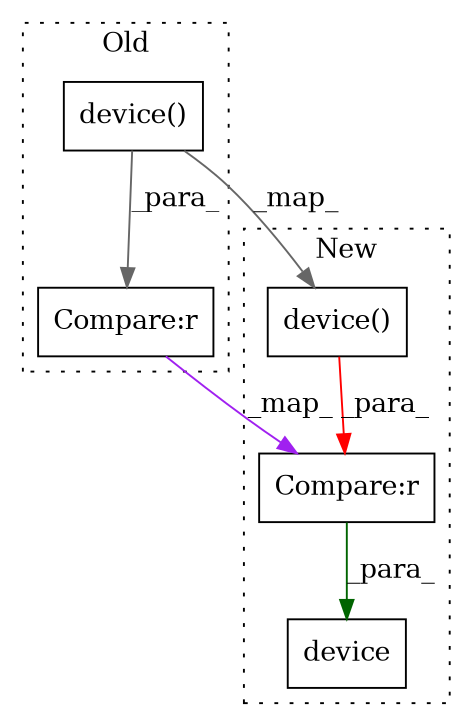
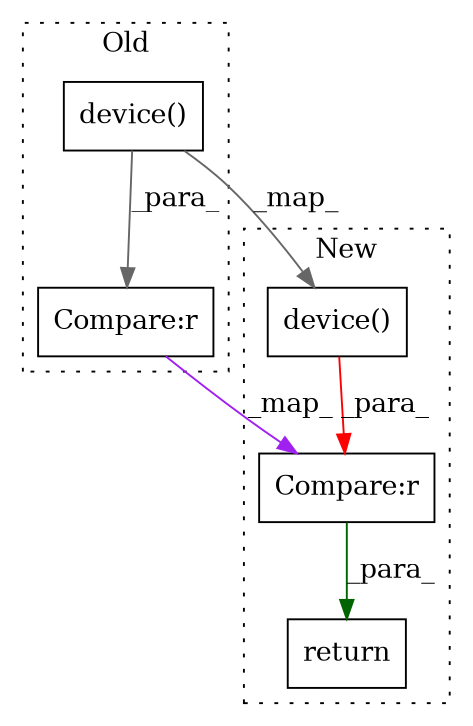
node "device": label "device" -> "return"
